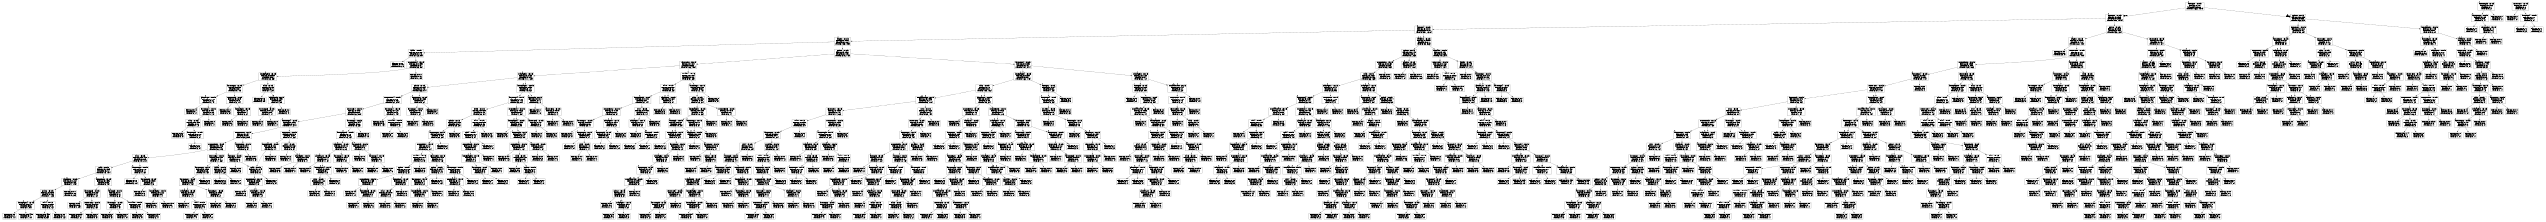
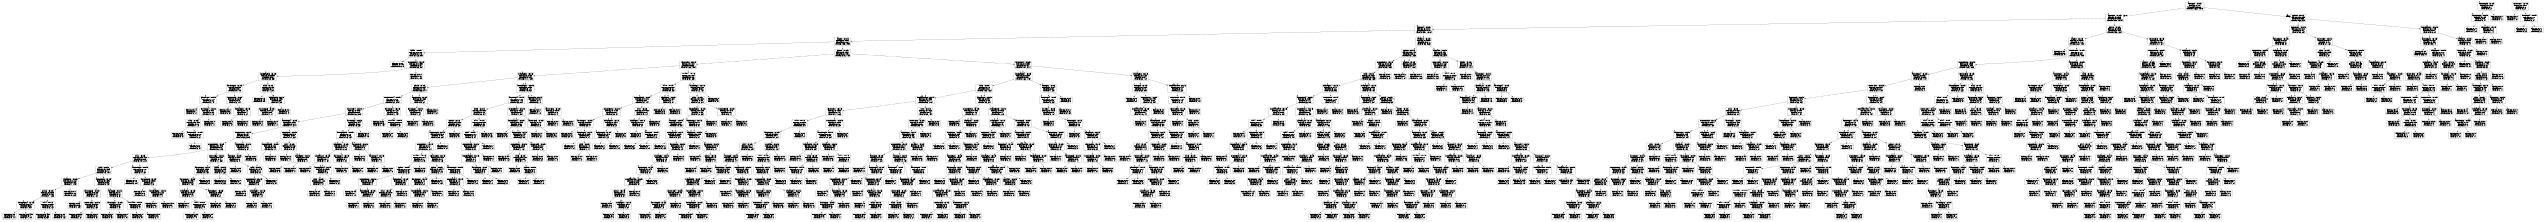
edge "acumneg_3 <= 0.5 entropy = 0.954 samples = 8 value = [5, 3]" -> "resource_3 <= 0.5 entropy = 0.863 samples = 7 value = [5, 2]": now "acumneg_3 <= 0.5 entropy = 0.954 samples = 8 value = [5, 3]" -> "acumg_2 <= 0.5 entropy = 0.991 samples = 27 value = [12, 15]"
